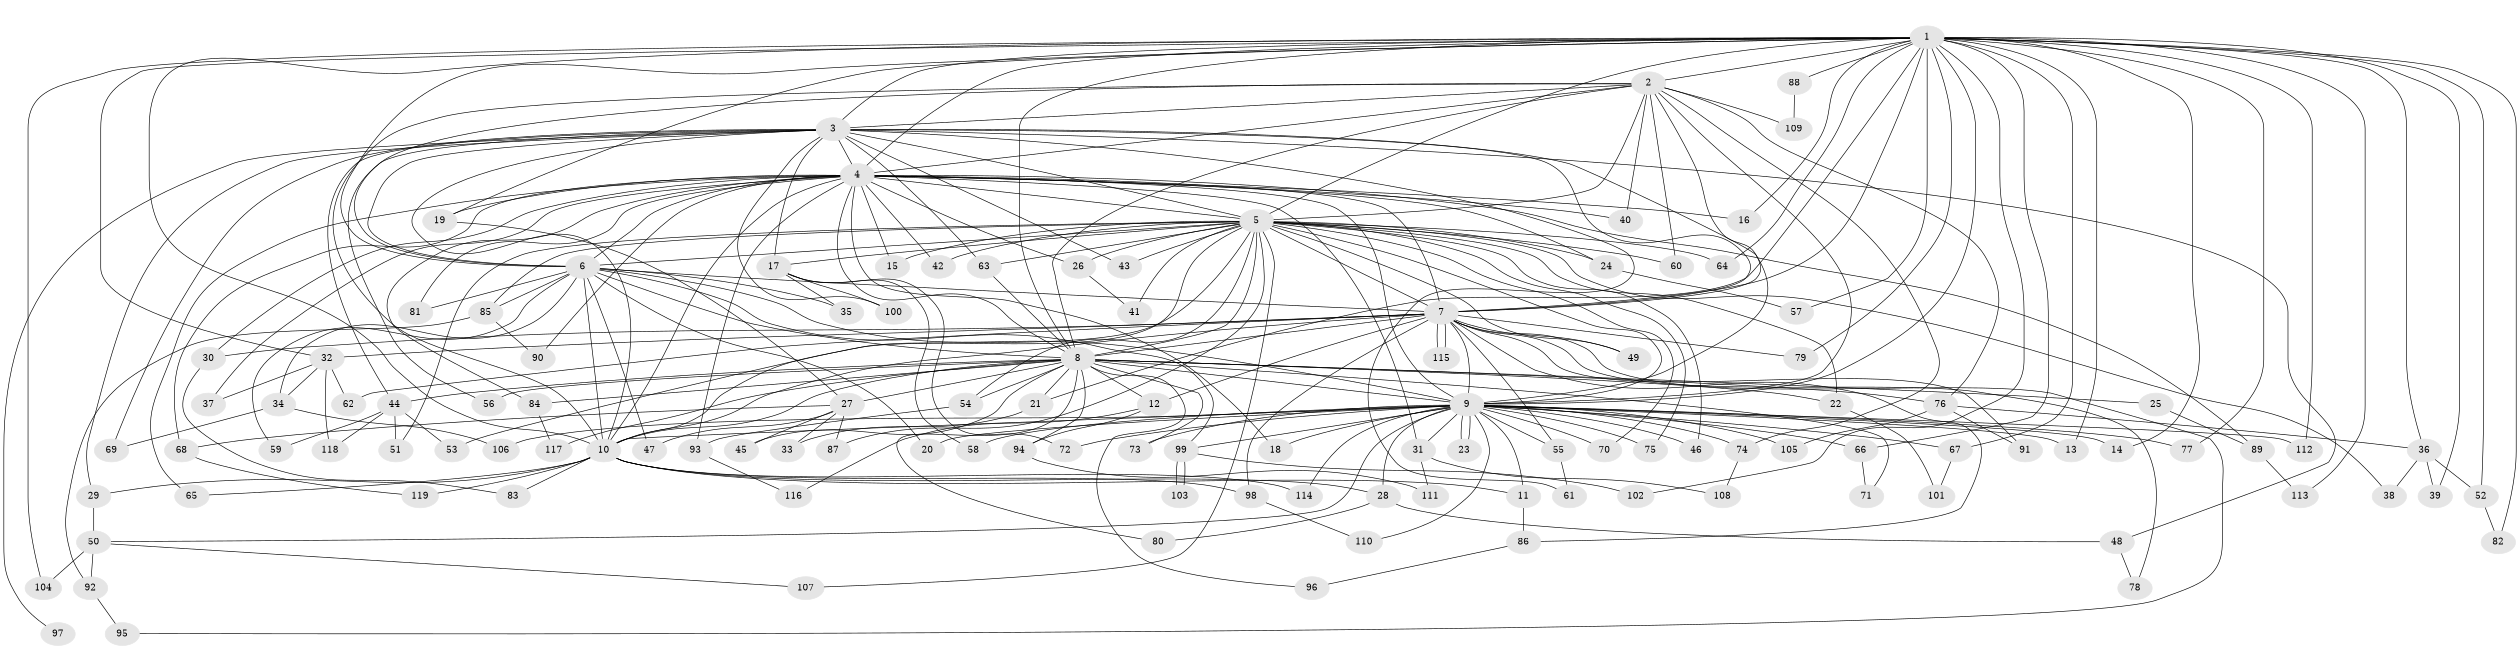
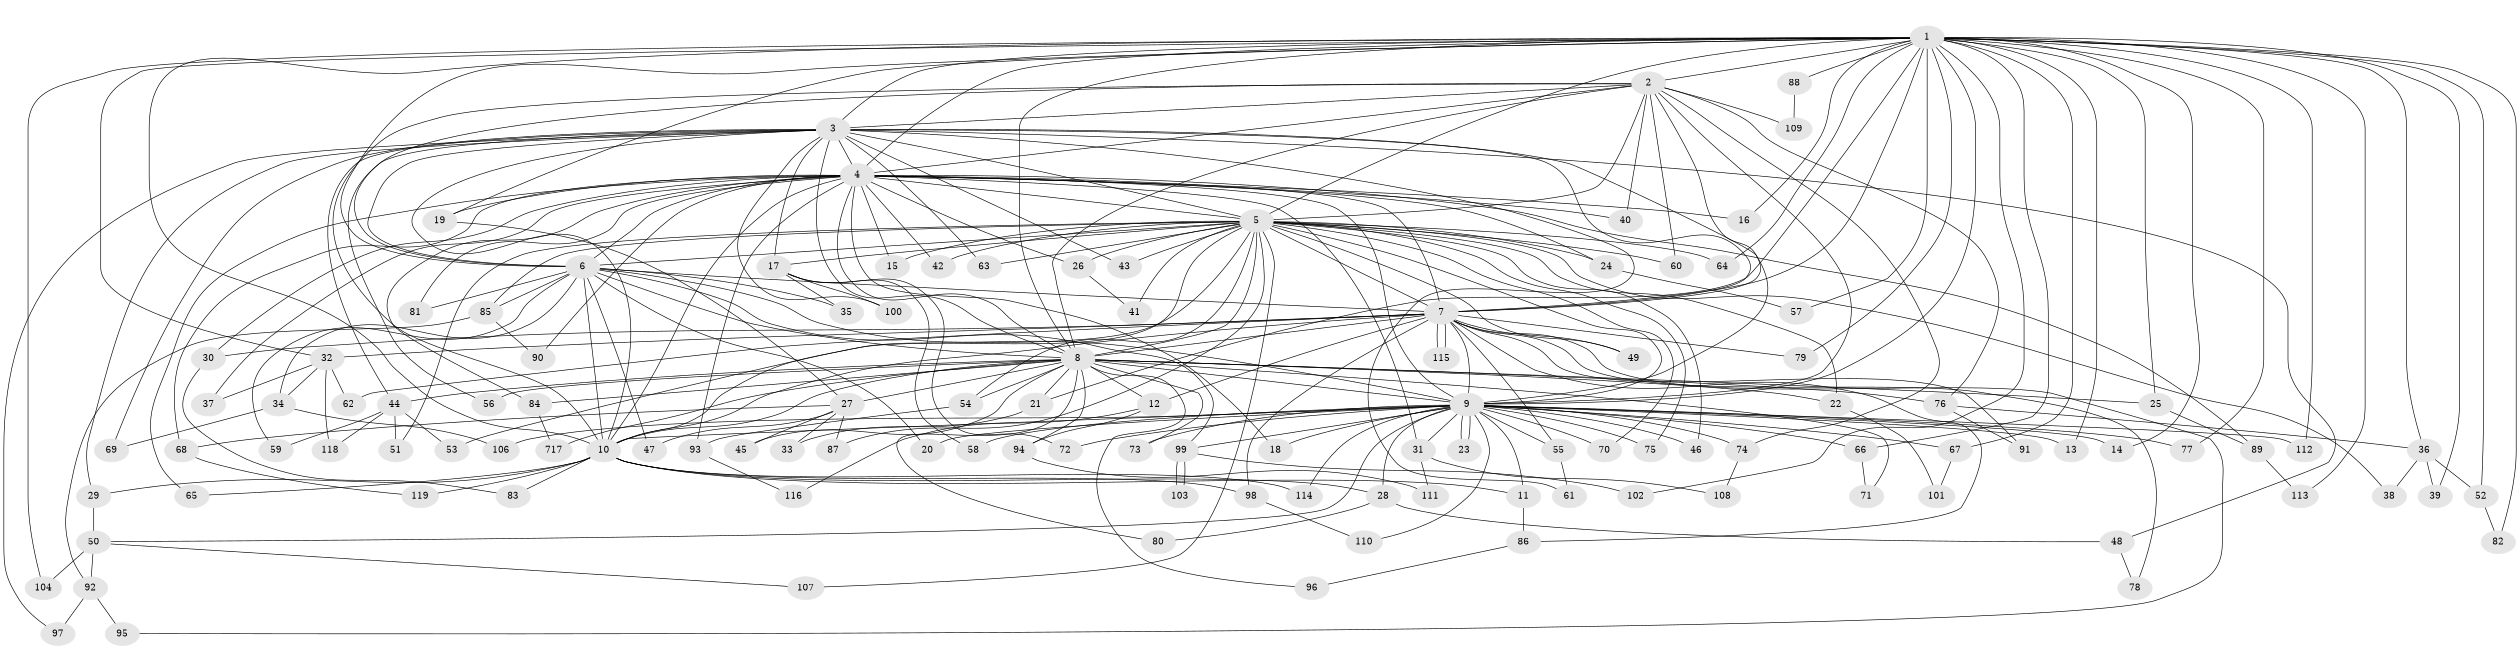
edge "1" -- "25": added
edge "63" -- "8": now "3" -- "8"
node "117": label "117" -> "717"
node "105": removed
edge "92" -- "97": added
